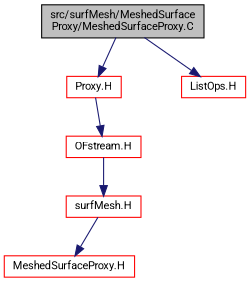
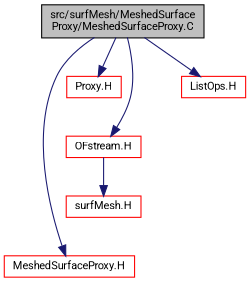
edge "Proxy.H" -> "OFstream.H": now "src/surfMesh/MeshedSurface Proxy/MeshedSurfaceProxy.C" -> "OFstream.H"
edge "surfMesh.H" -> "MeshedSurfaceProxy.H": now "src/surfMesh/MeshedSurface Proxy/MeshedSurfaceProxy.C" -> "MeshedSurfaceProxy.H"
